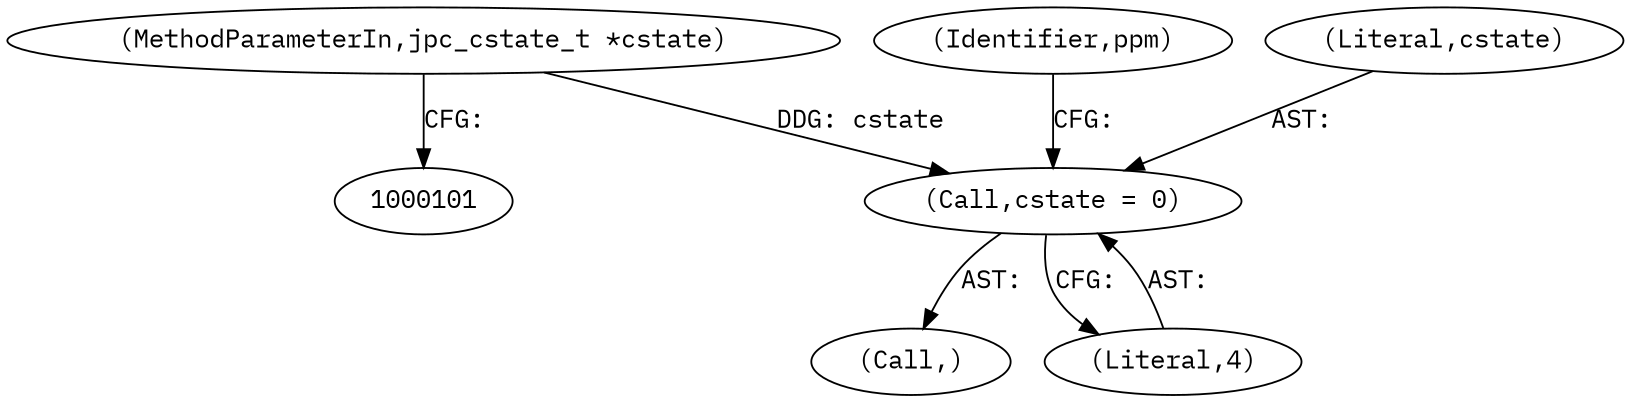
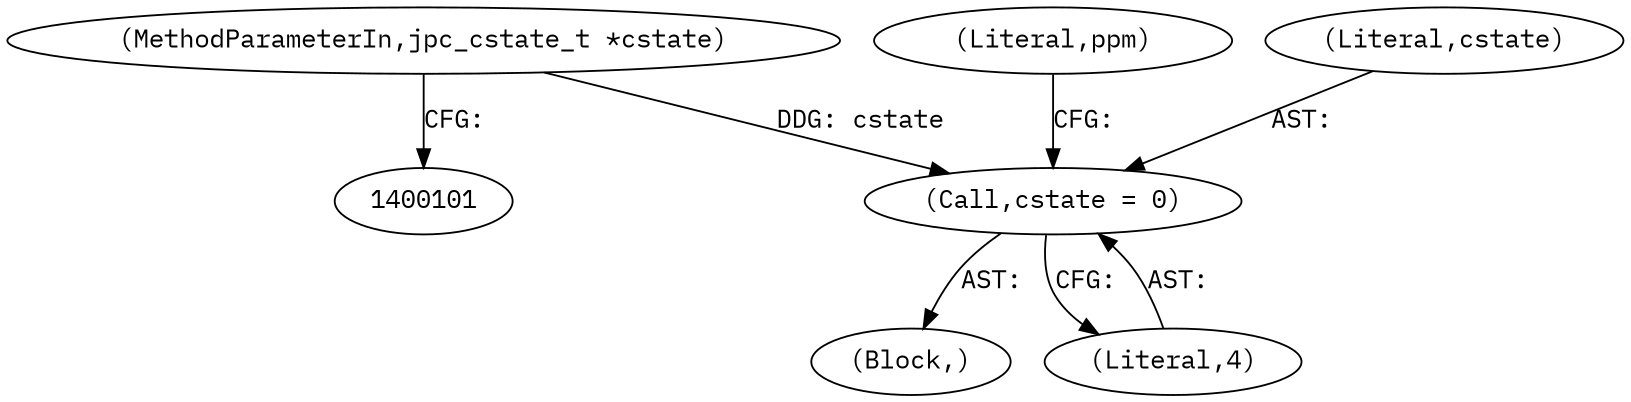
node "(Identifier,ppm)": label "(Identifier,ppm)" -> "(Literal,ppm)"
node "1000101": label "1000101" -> "1400101"
node "(Call,)": label "(Call,)" -> "(Block,)"
